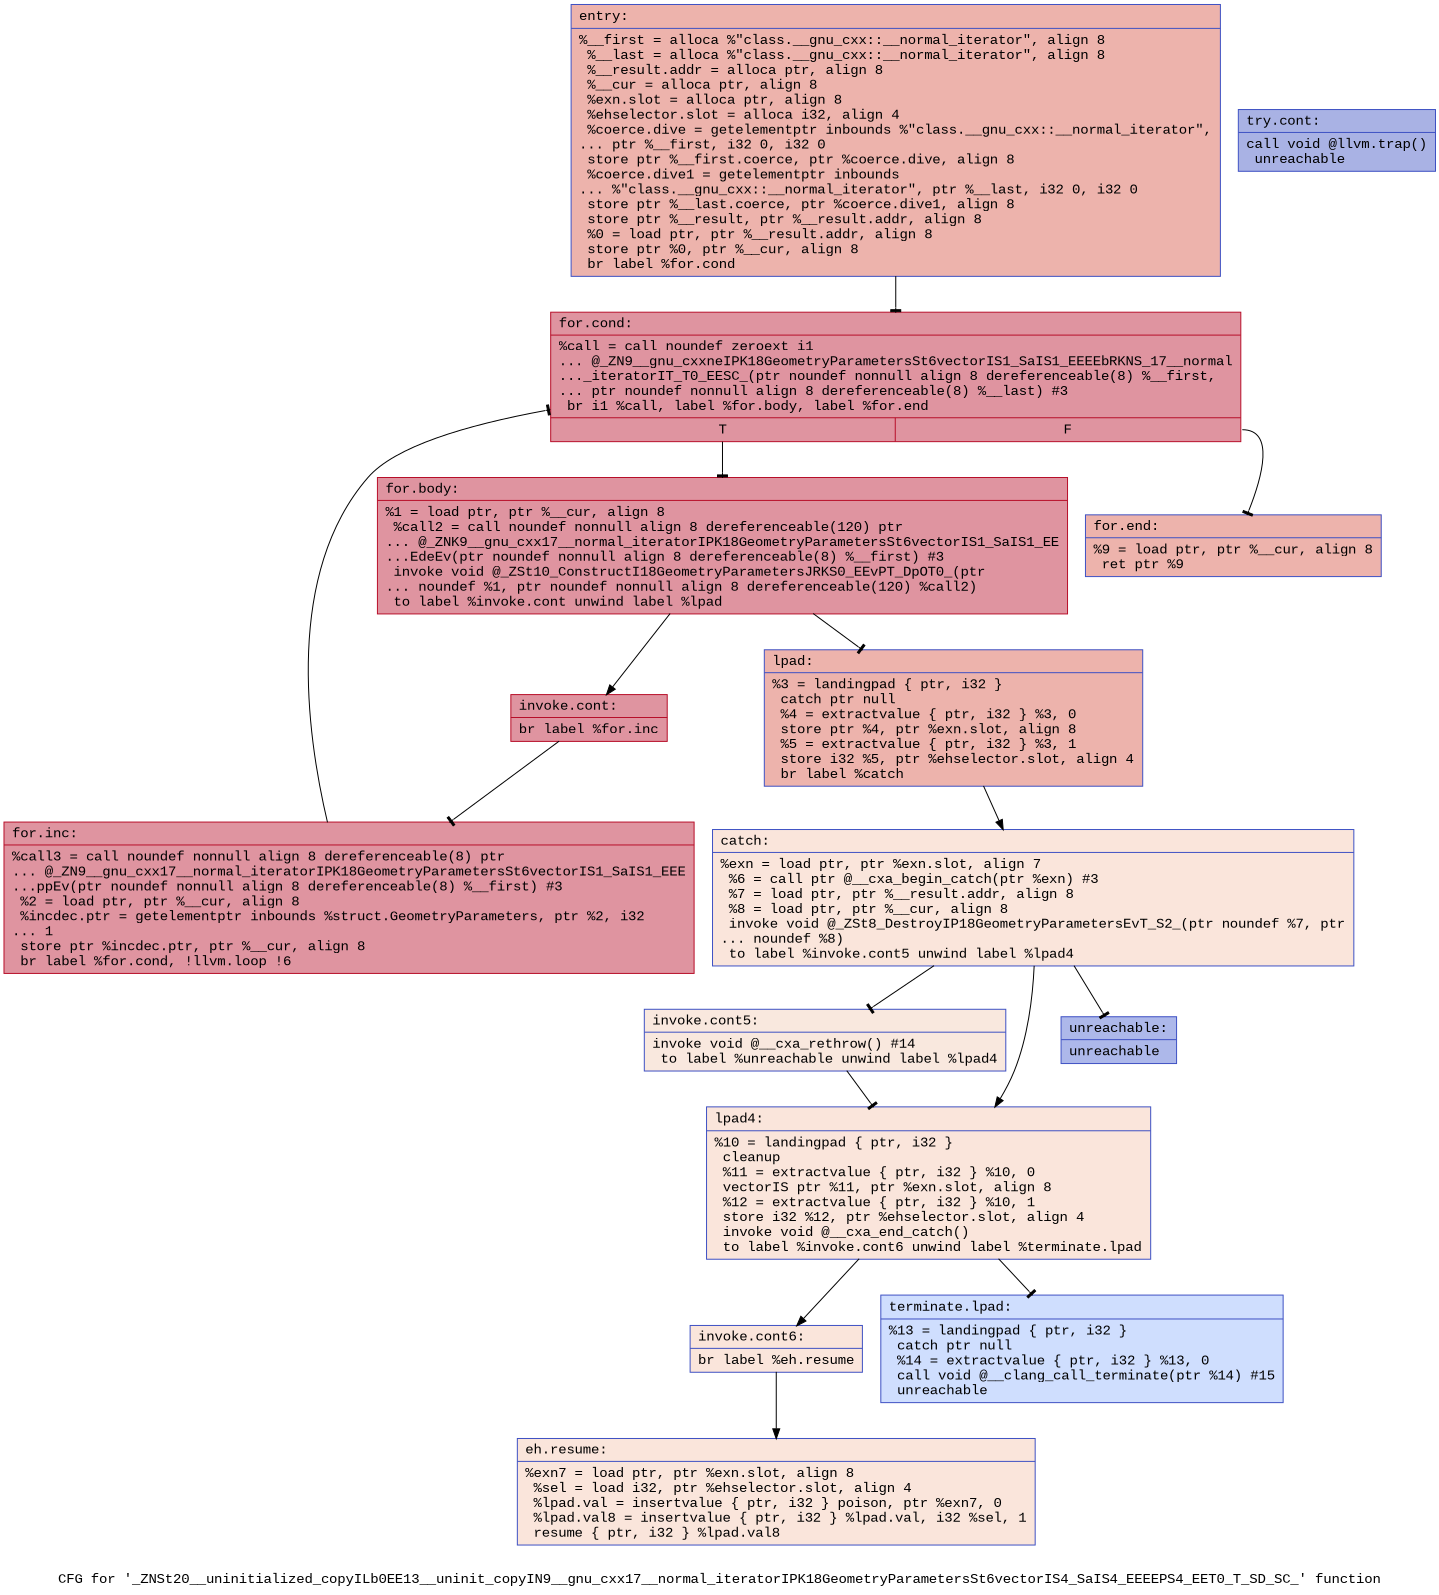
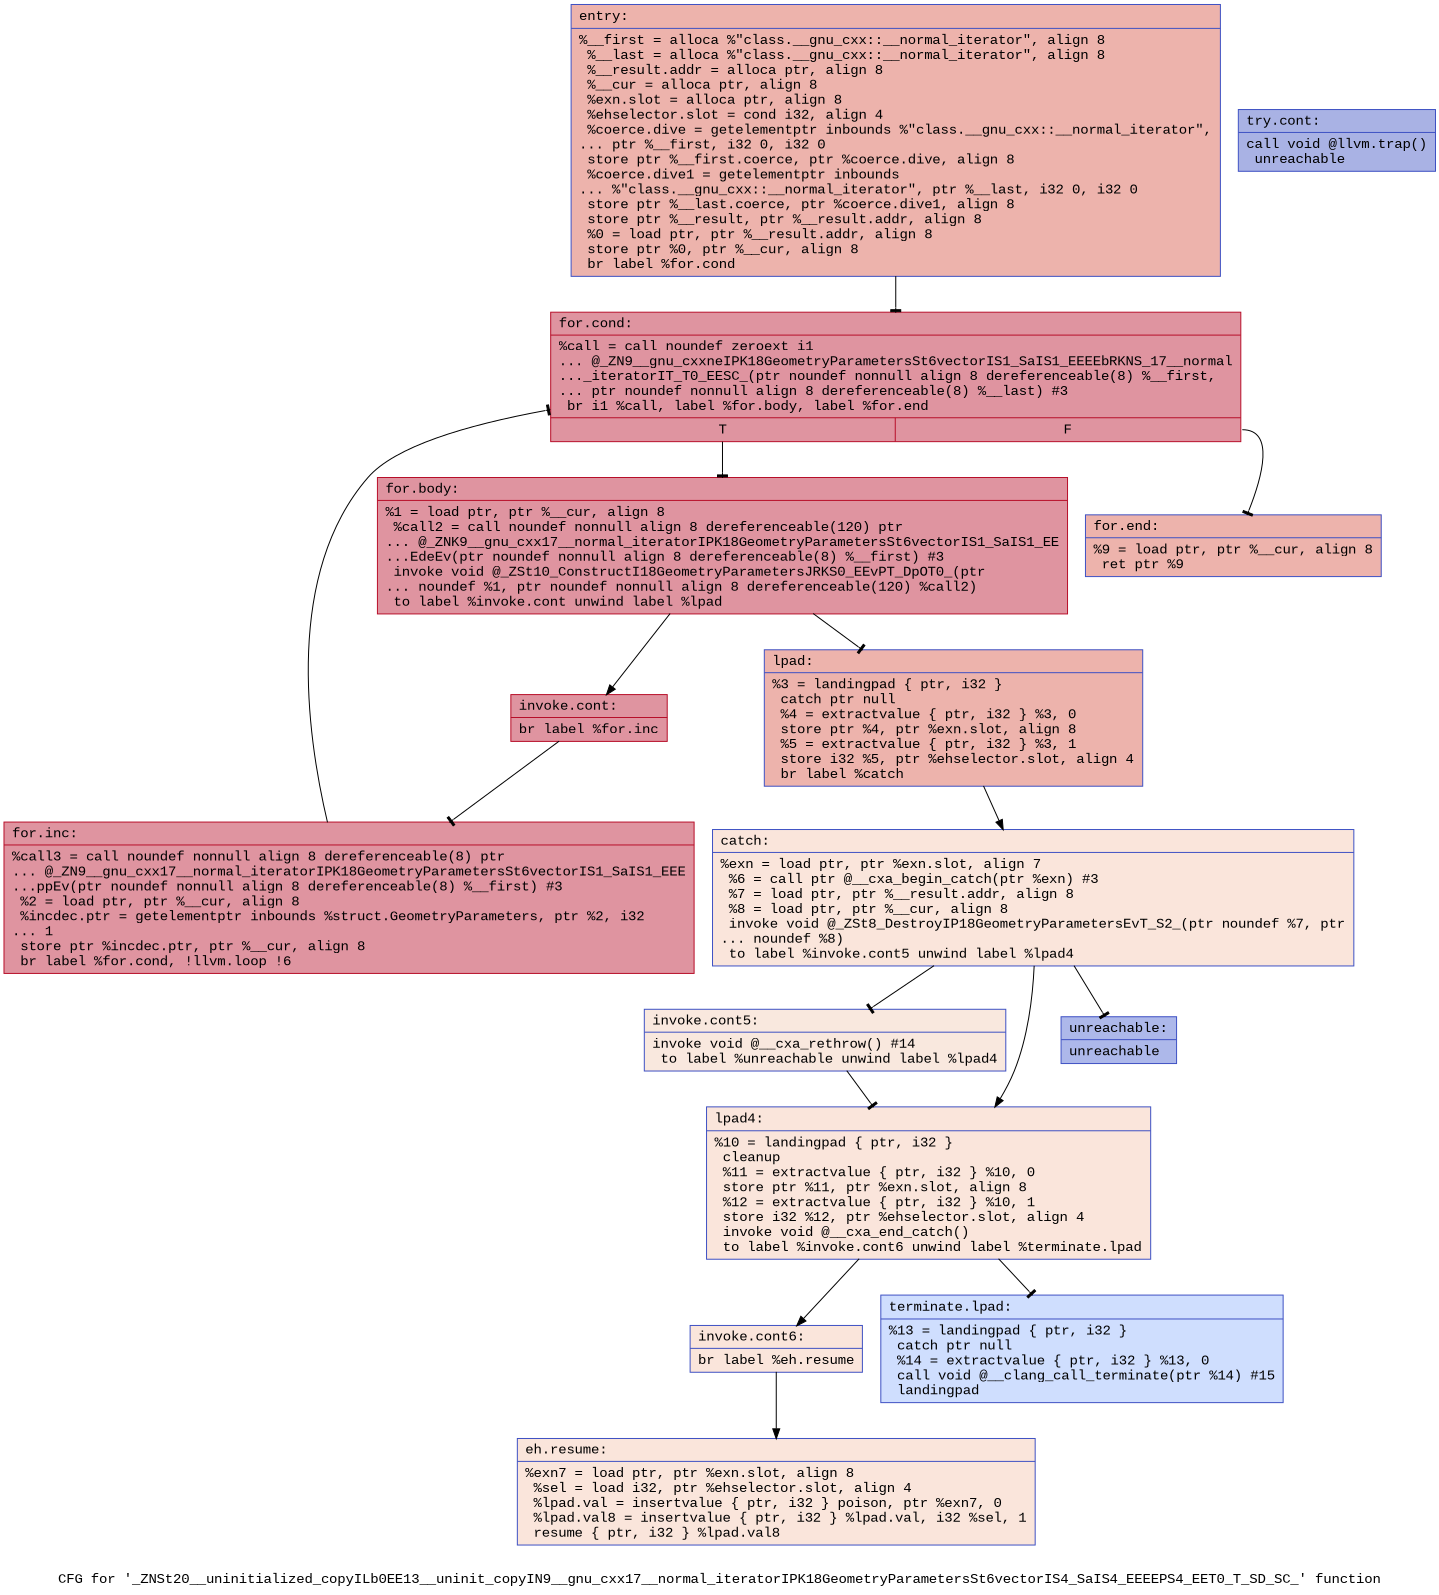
node "entry:": text "%ehselector.slot = alloca i32, align 4" -> "%ehselector.slot = cond i32, align 4"
node "lpad4:": text "vectorIS ptr %11, ptr %exn.slot, align 8" -> "store ptr %11, ptr %exn.slot, align 8"
node "terminate.lpad:": text "unreachable" -> "landingpad"
